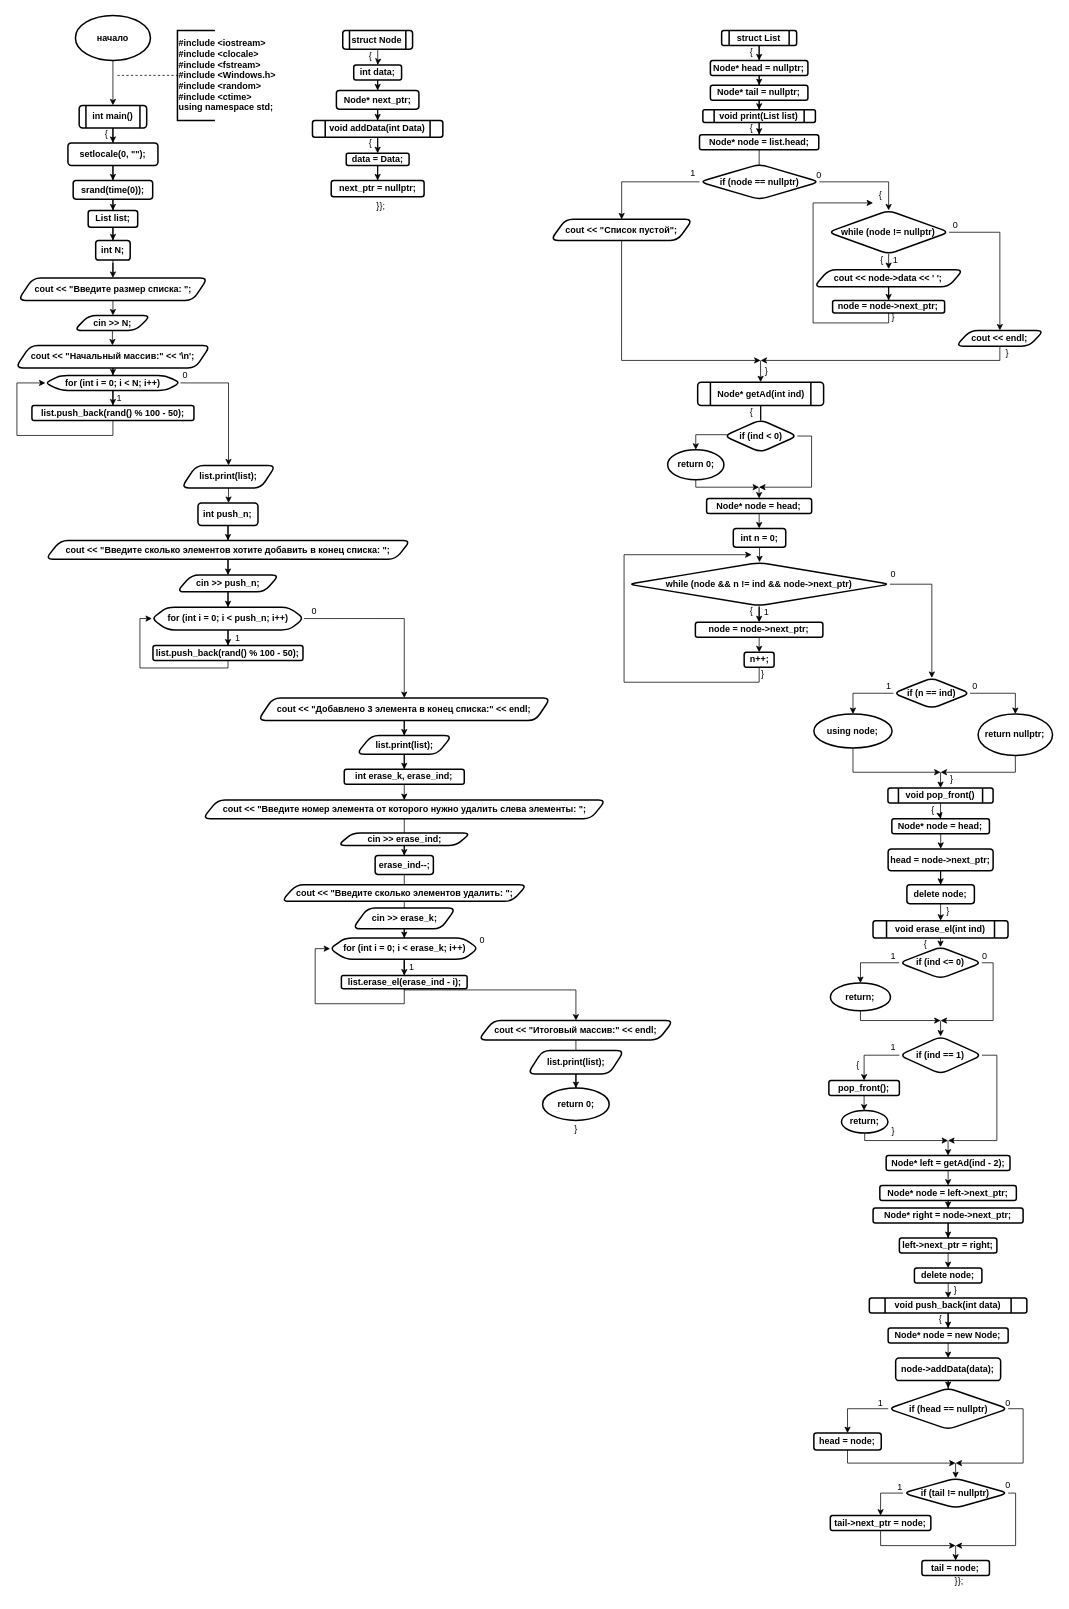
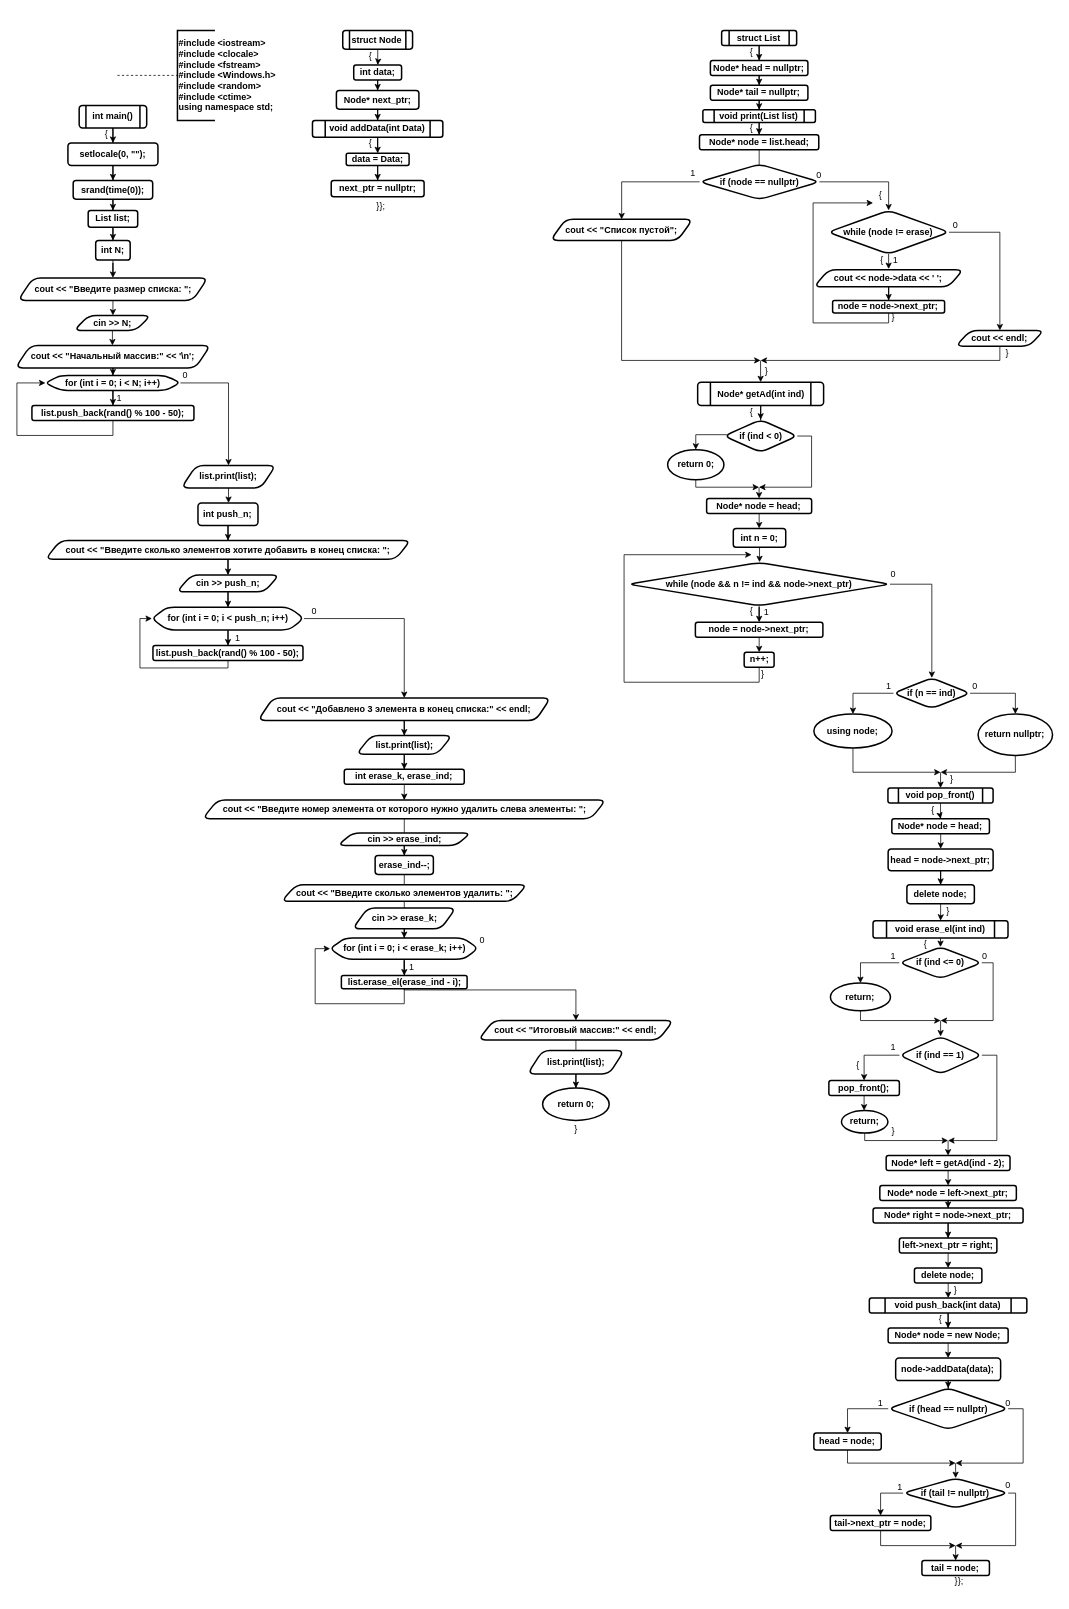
node "начало": removed
edge "начало" -> "int main()": removed
node "while (node != nullptr)": label "while (node != nullptr)" -> "while (node != erase)"
edge "Node* getAd(int ind)" -- "if (ind < 0)": arrowhead none -> classic
